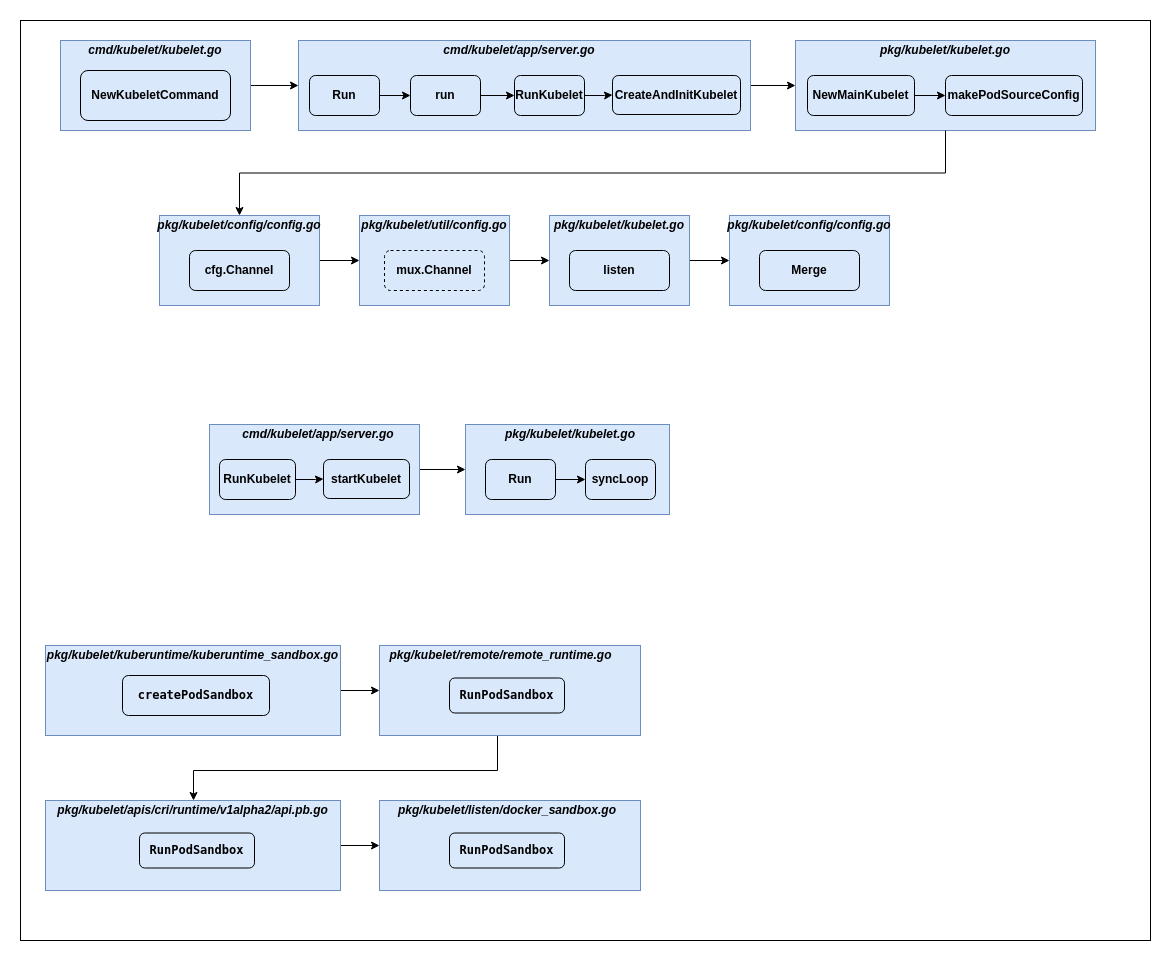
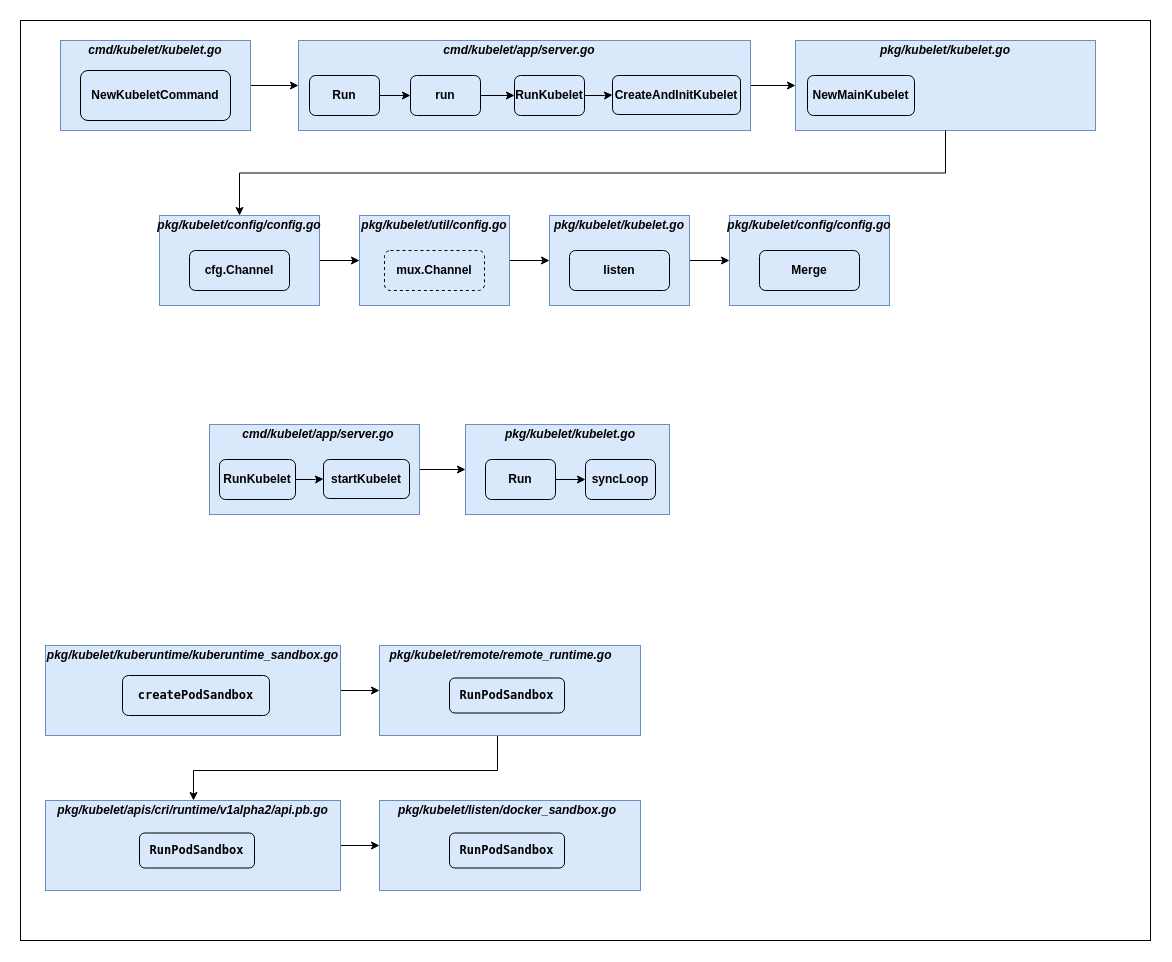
edge "NewMainKubelet" -> "makePodSourceConfig": removed
node "makePodSourceConfig": removed
